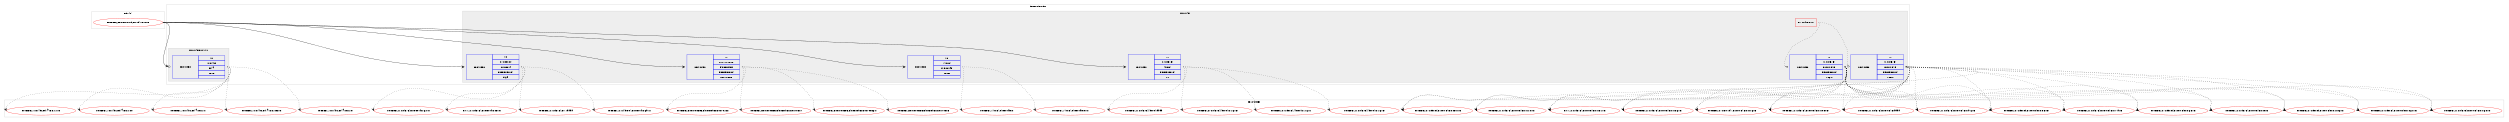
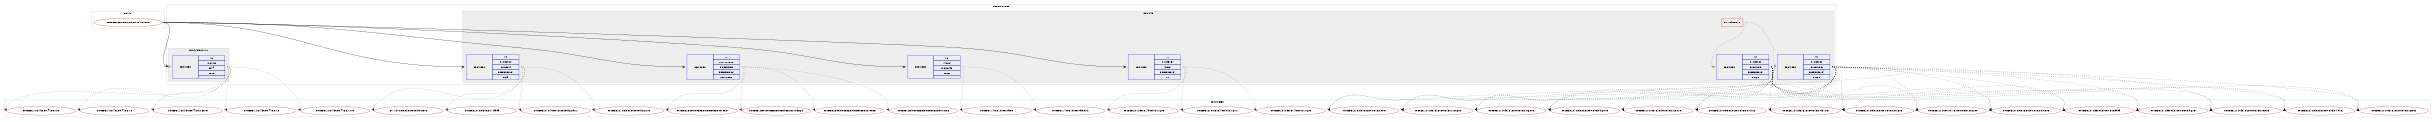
node "portage://sys-devel/libtool-9999": removed
node "any://sys-devel/automake-1.13.4-r2": label "any://sys-devel/automake-1.13.4-r2" -> "portage://sys-devel/automake-1.13.4-r2"
